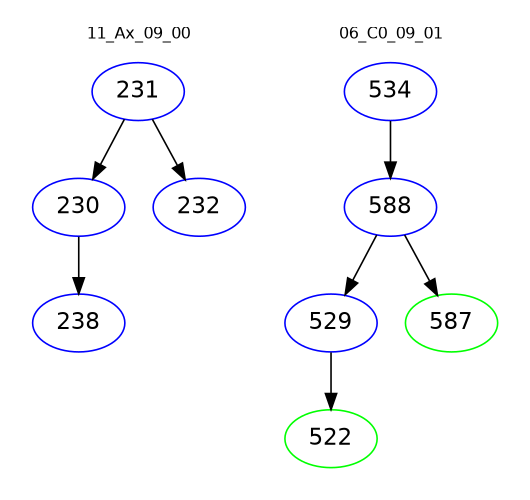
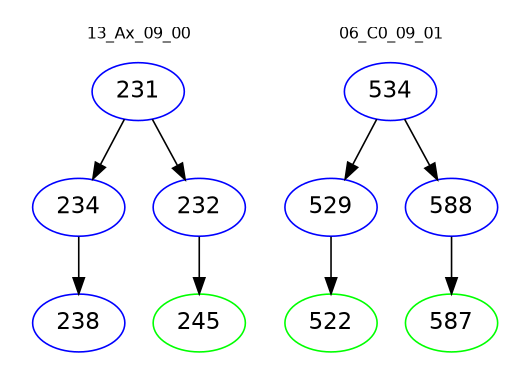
cluster "11_Ax_09_00": label "11_Ax_09_00" -> "13_Ax_09_00"
node "230": label "230" -> "234"
edge "588" -> "529": now "534" -> "529"
node "245": added
